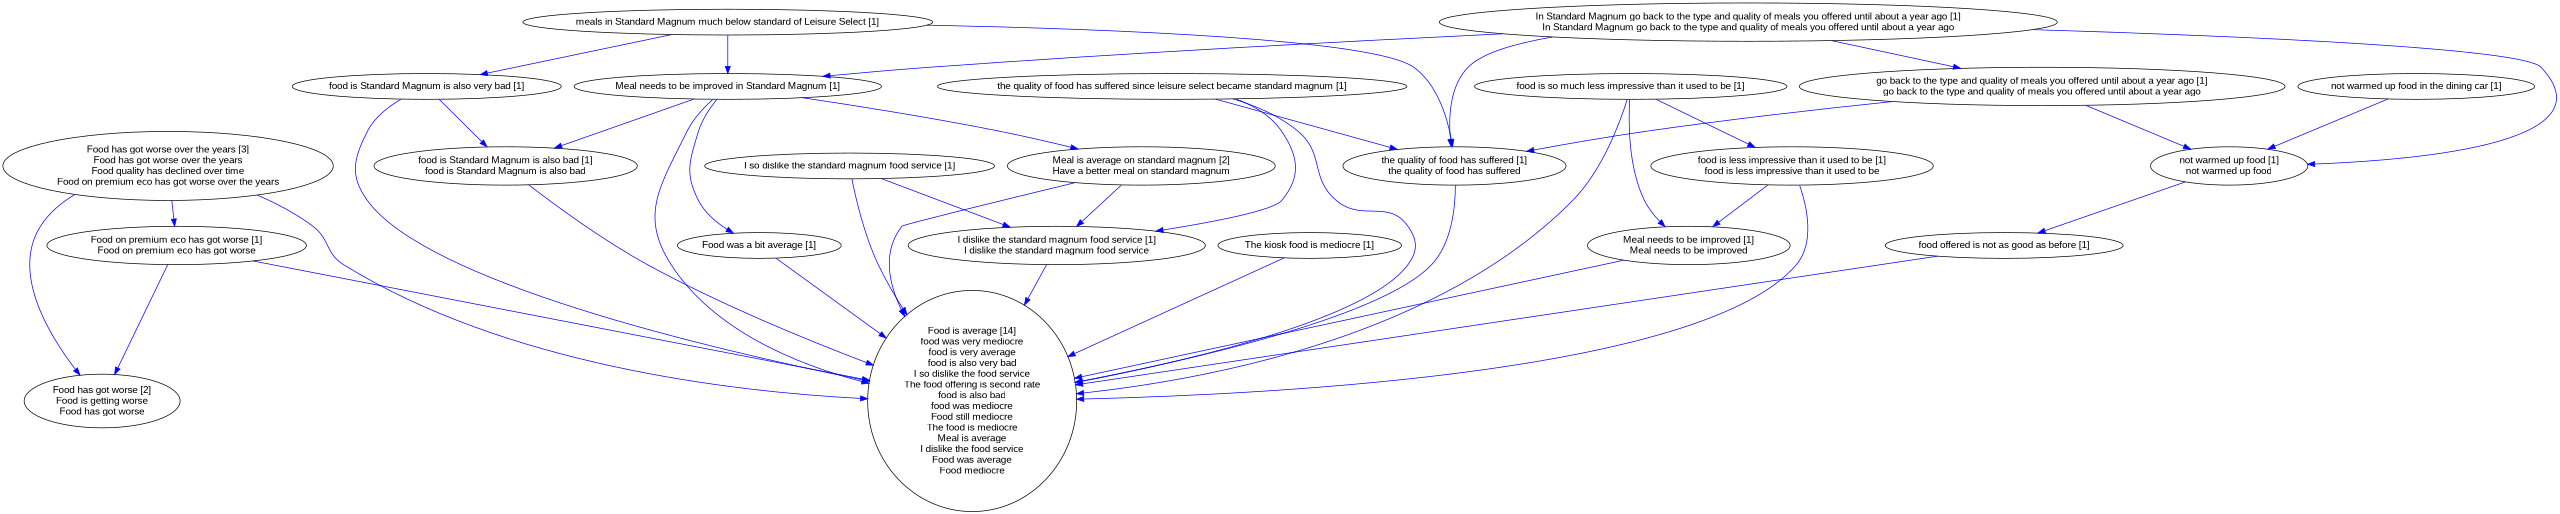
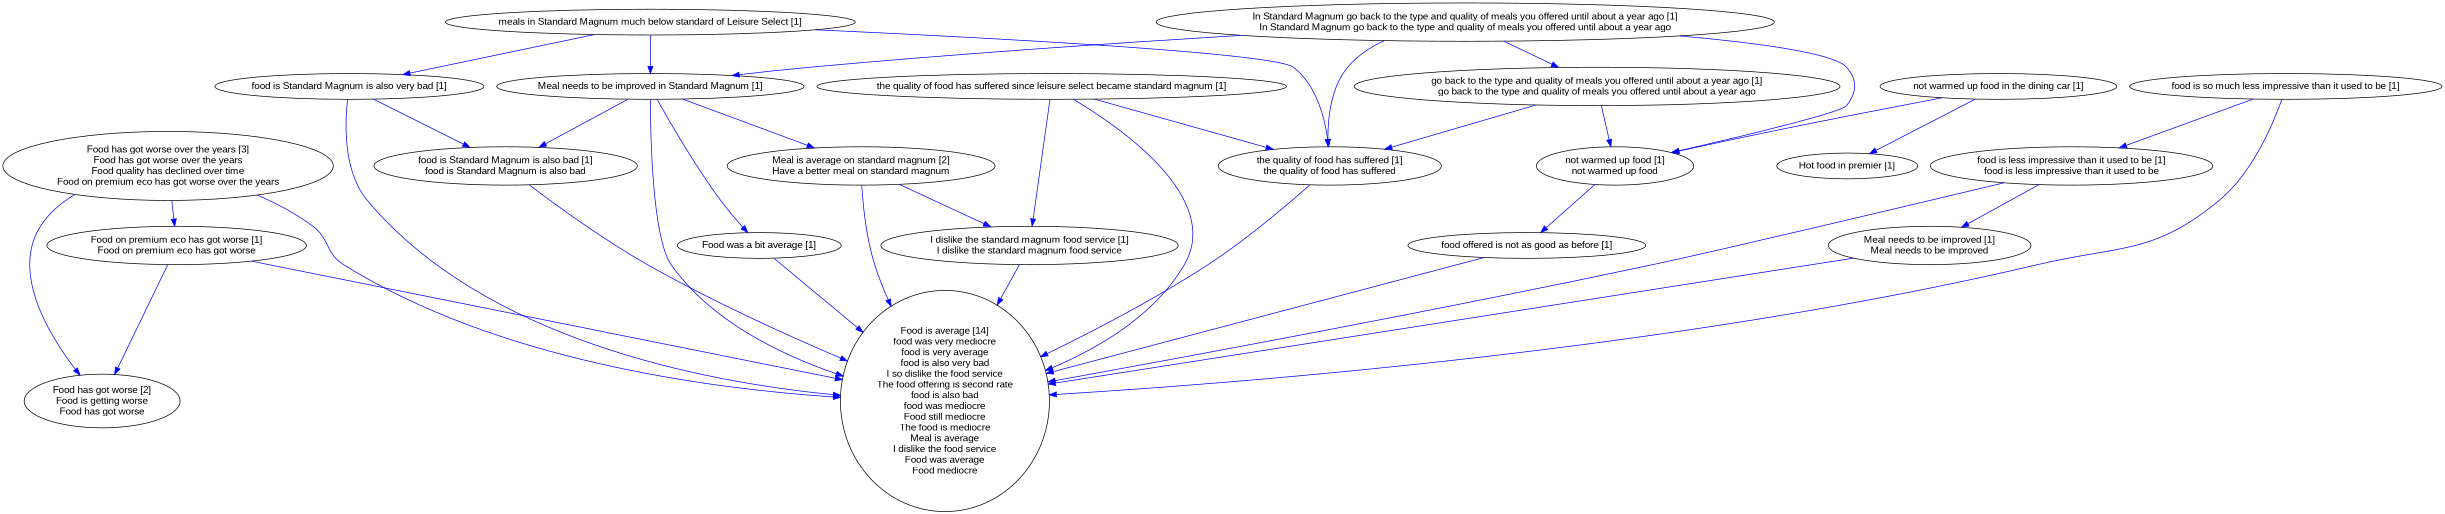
edge "food is so much less impressive than it used to be [1]" -> "Meal needs to be improved [1] Meal needs to be improved": removed
node "I so dislike the standard magnum food service [1]": removed
node "Hot food in premier [1]": added
node "The kiosk food is mediocre [1]": removed
